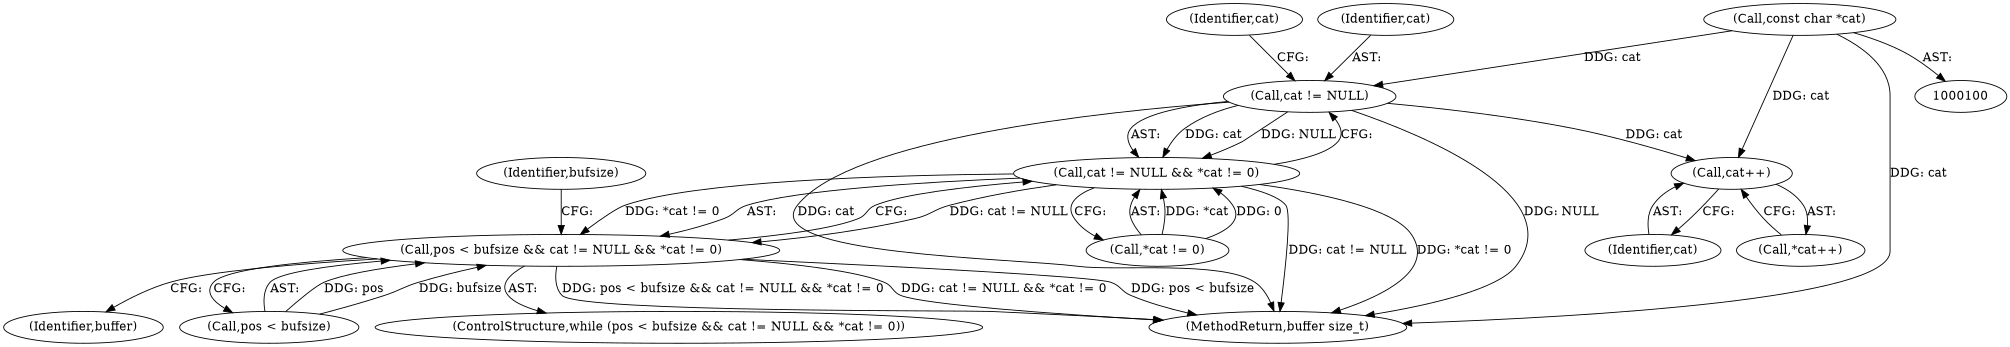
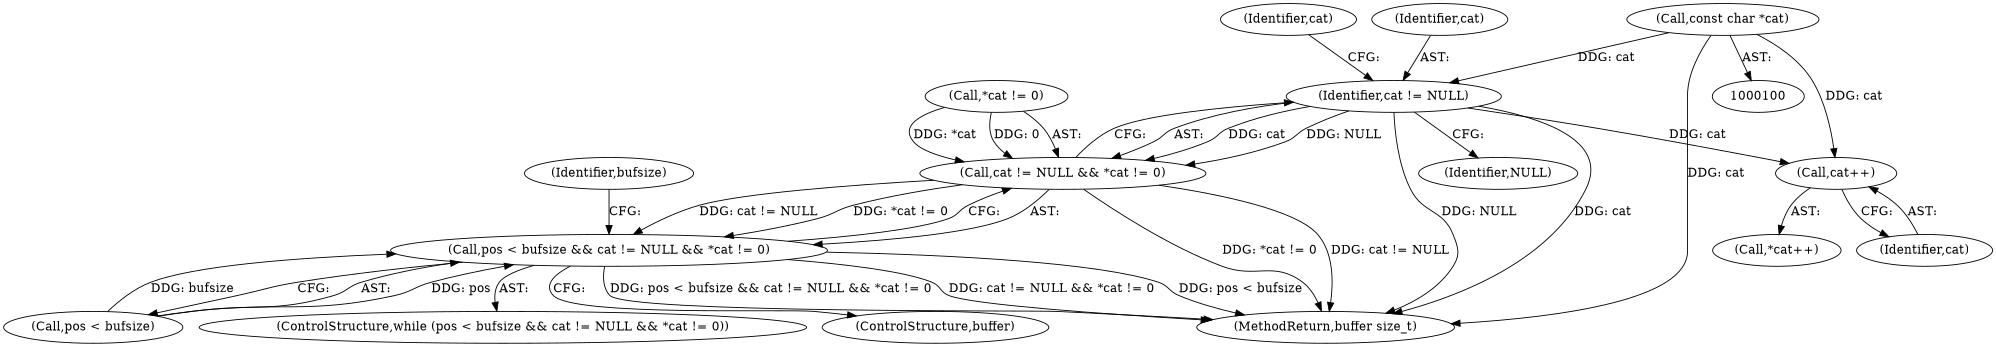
node "(Call,cat != NULL)": label "(Call,cat != NULL)" -> "(Identifier,cat != NULL)"
node "(Identifier,NULL)": added
edge "(Call,cat != NULL && *cat != 0)" -> "(Call,*cat != 0)": removed, label "CFG:"
edge "(Call,*cat++)" -> "(Call,cat++)": removed, label "CFG:"
node "(Identifier,buffer)": label "(Identifier,buffer)" -> "(ControlStructure,buffer)"
